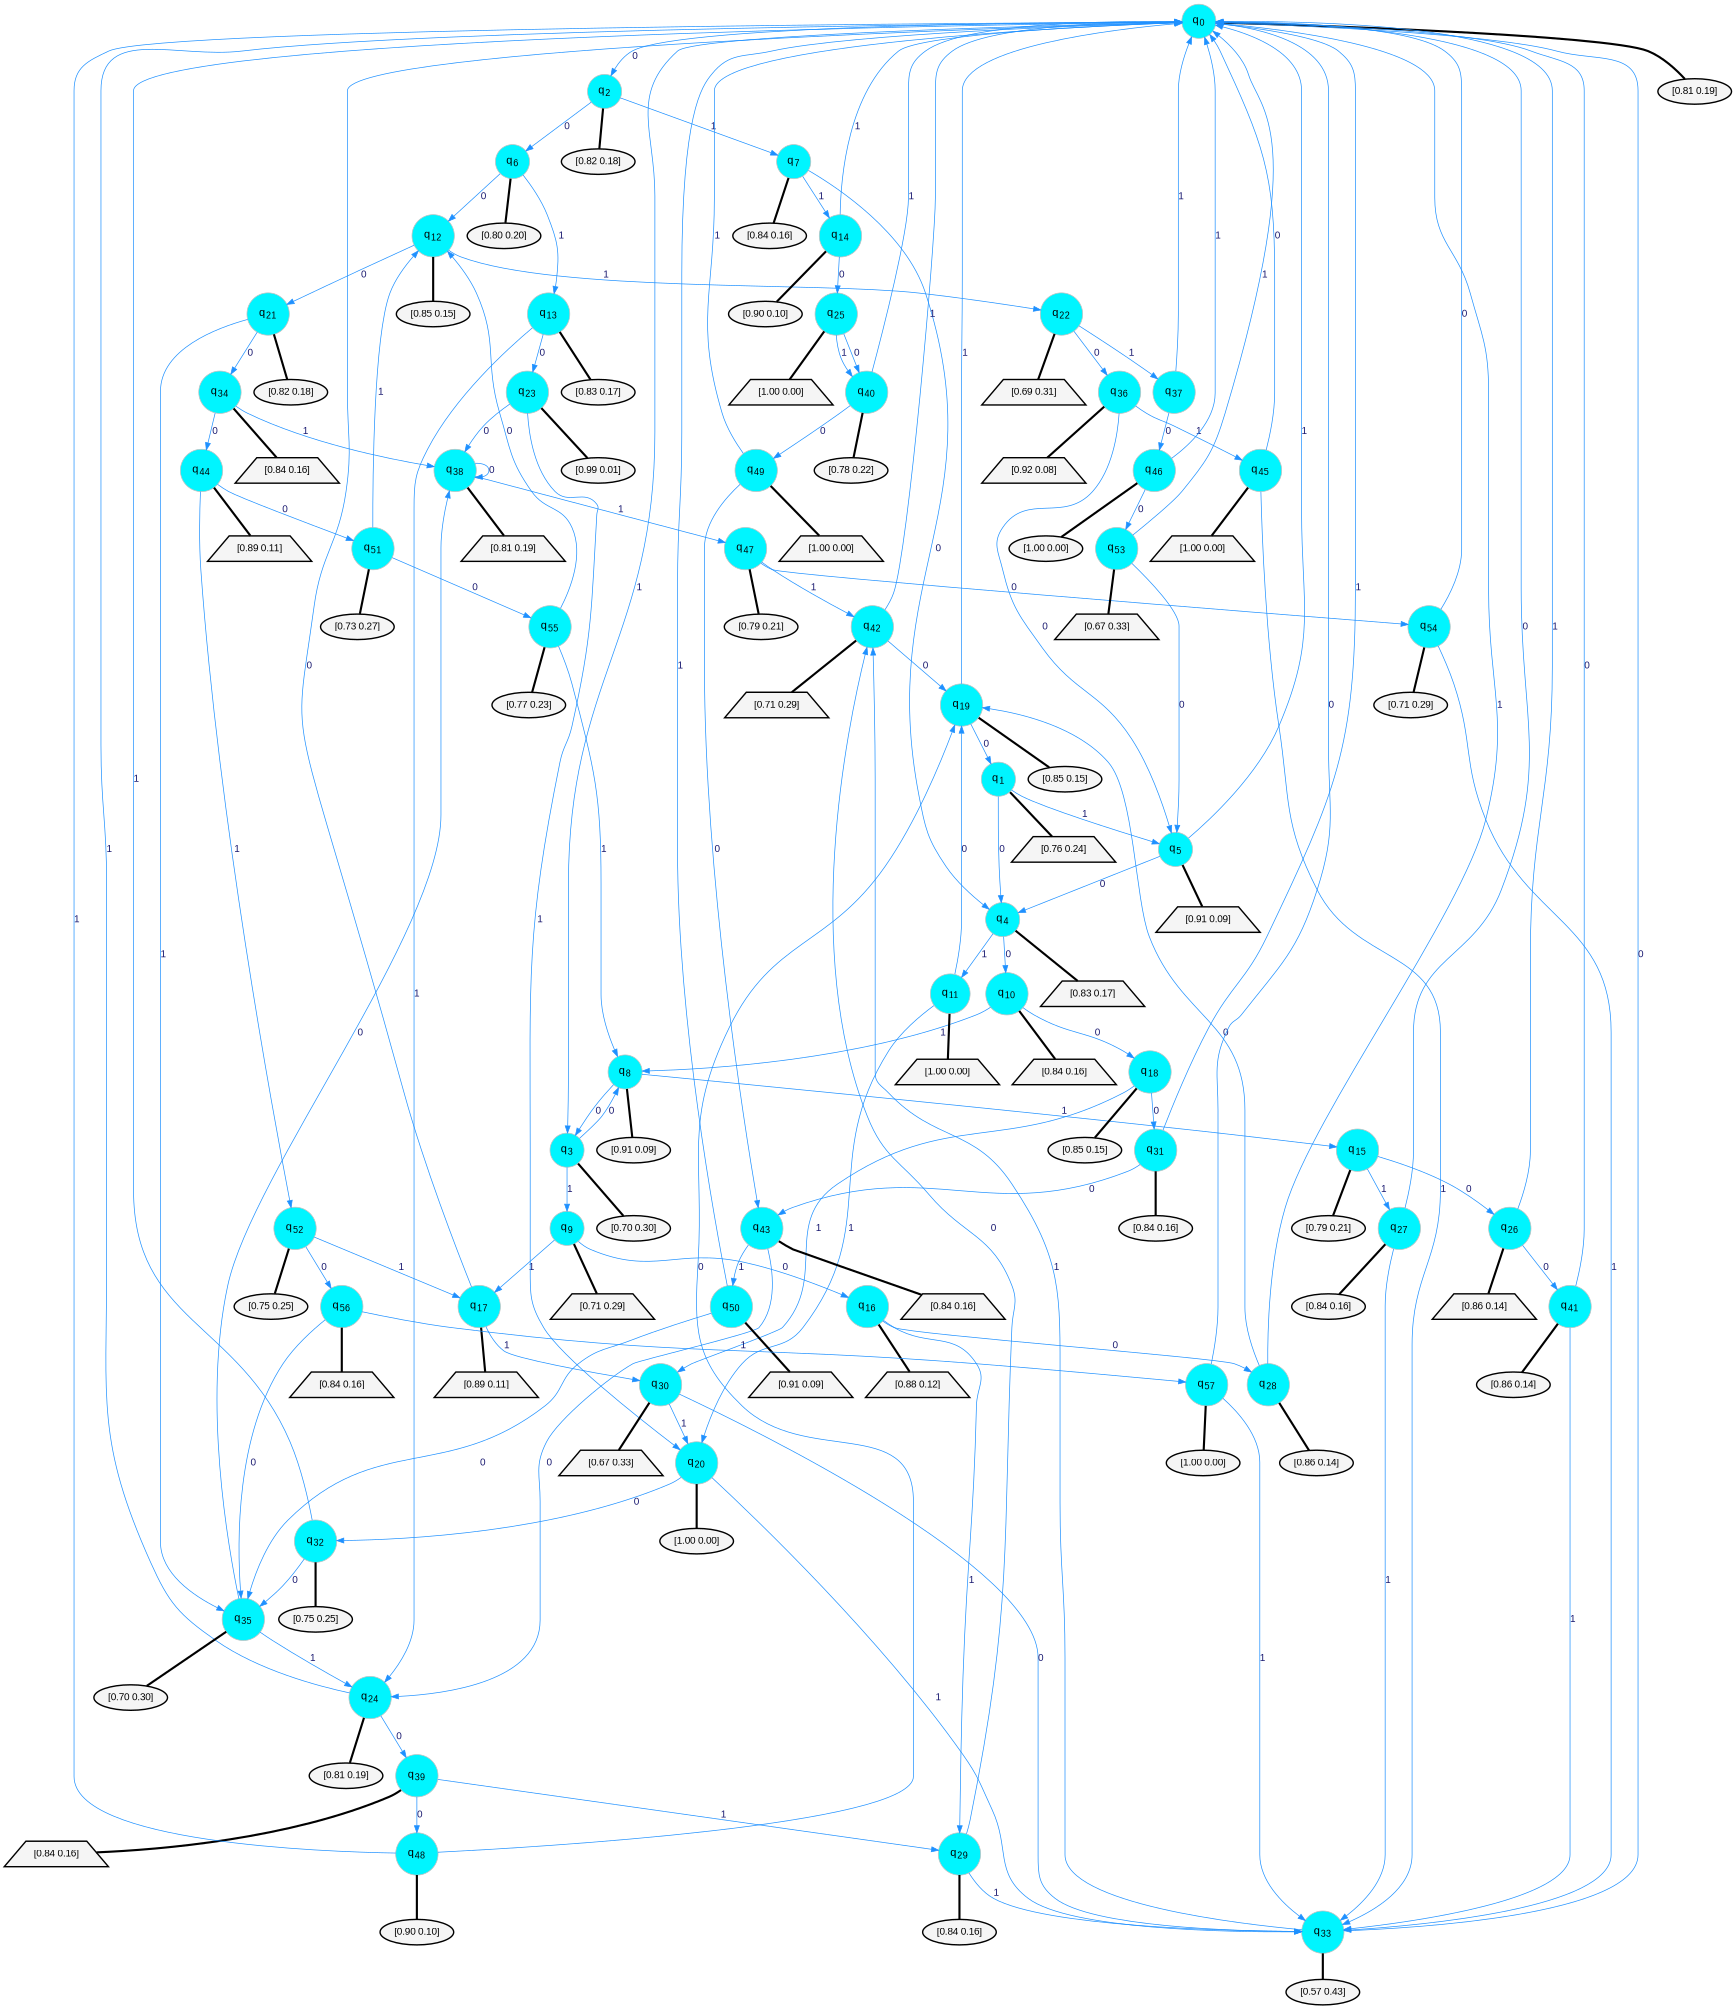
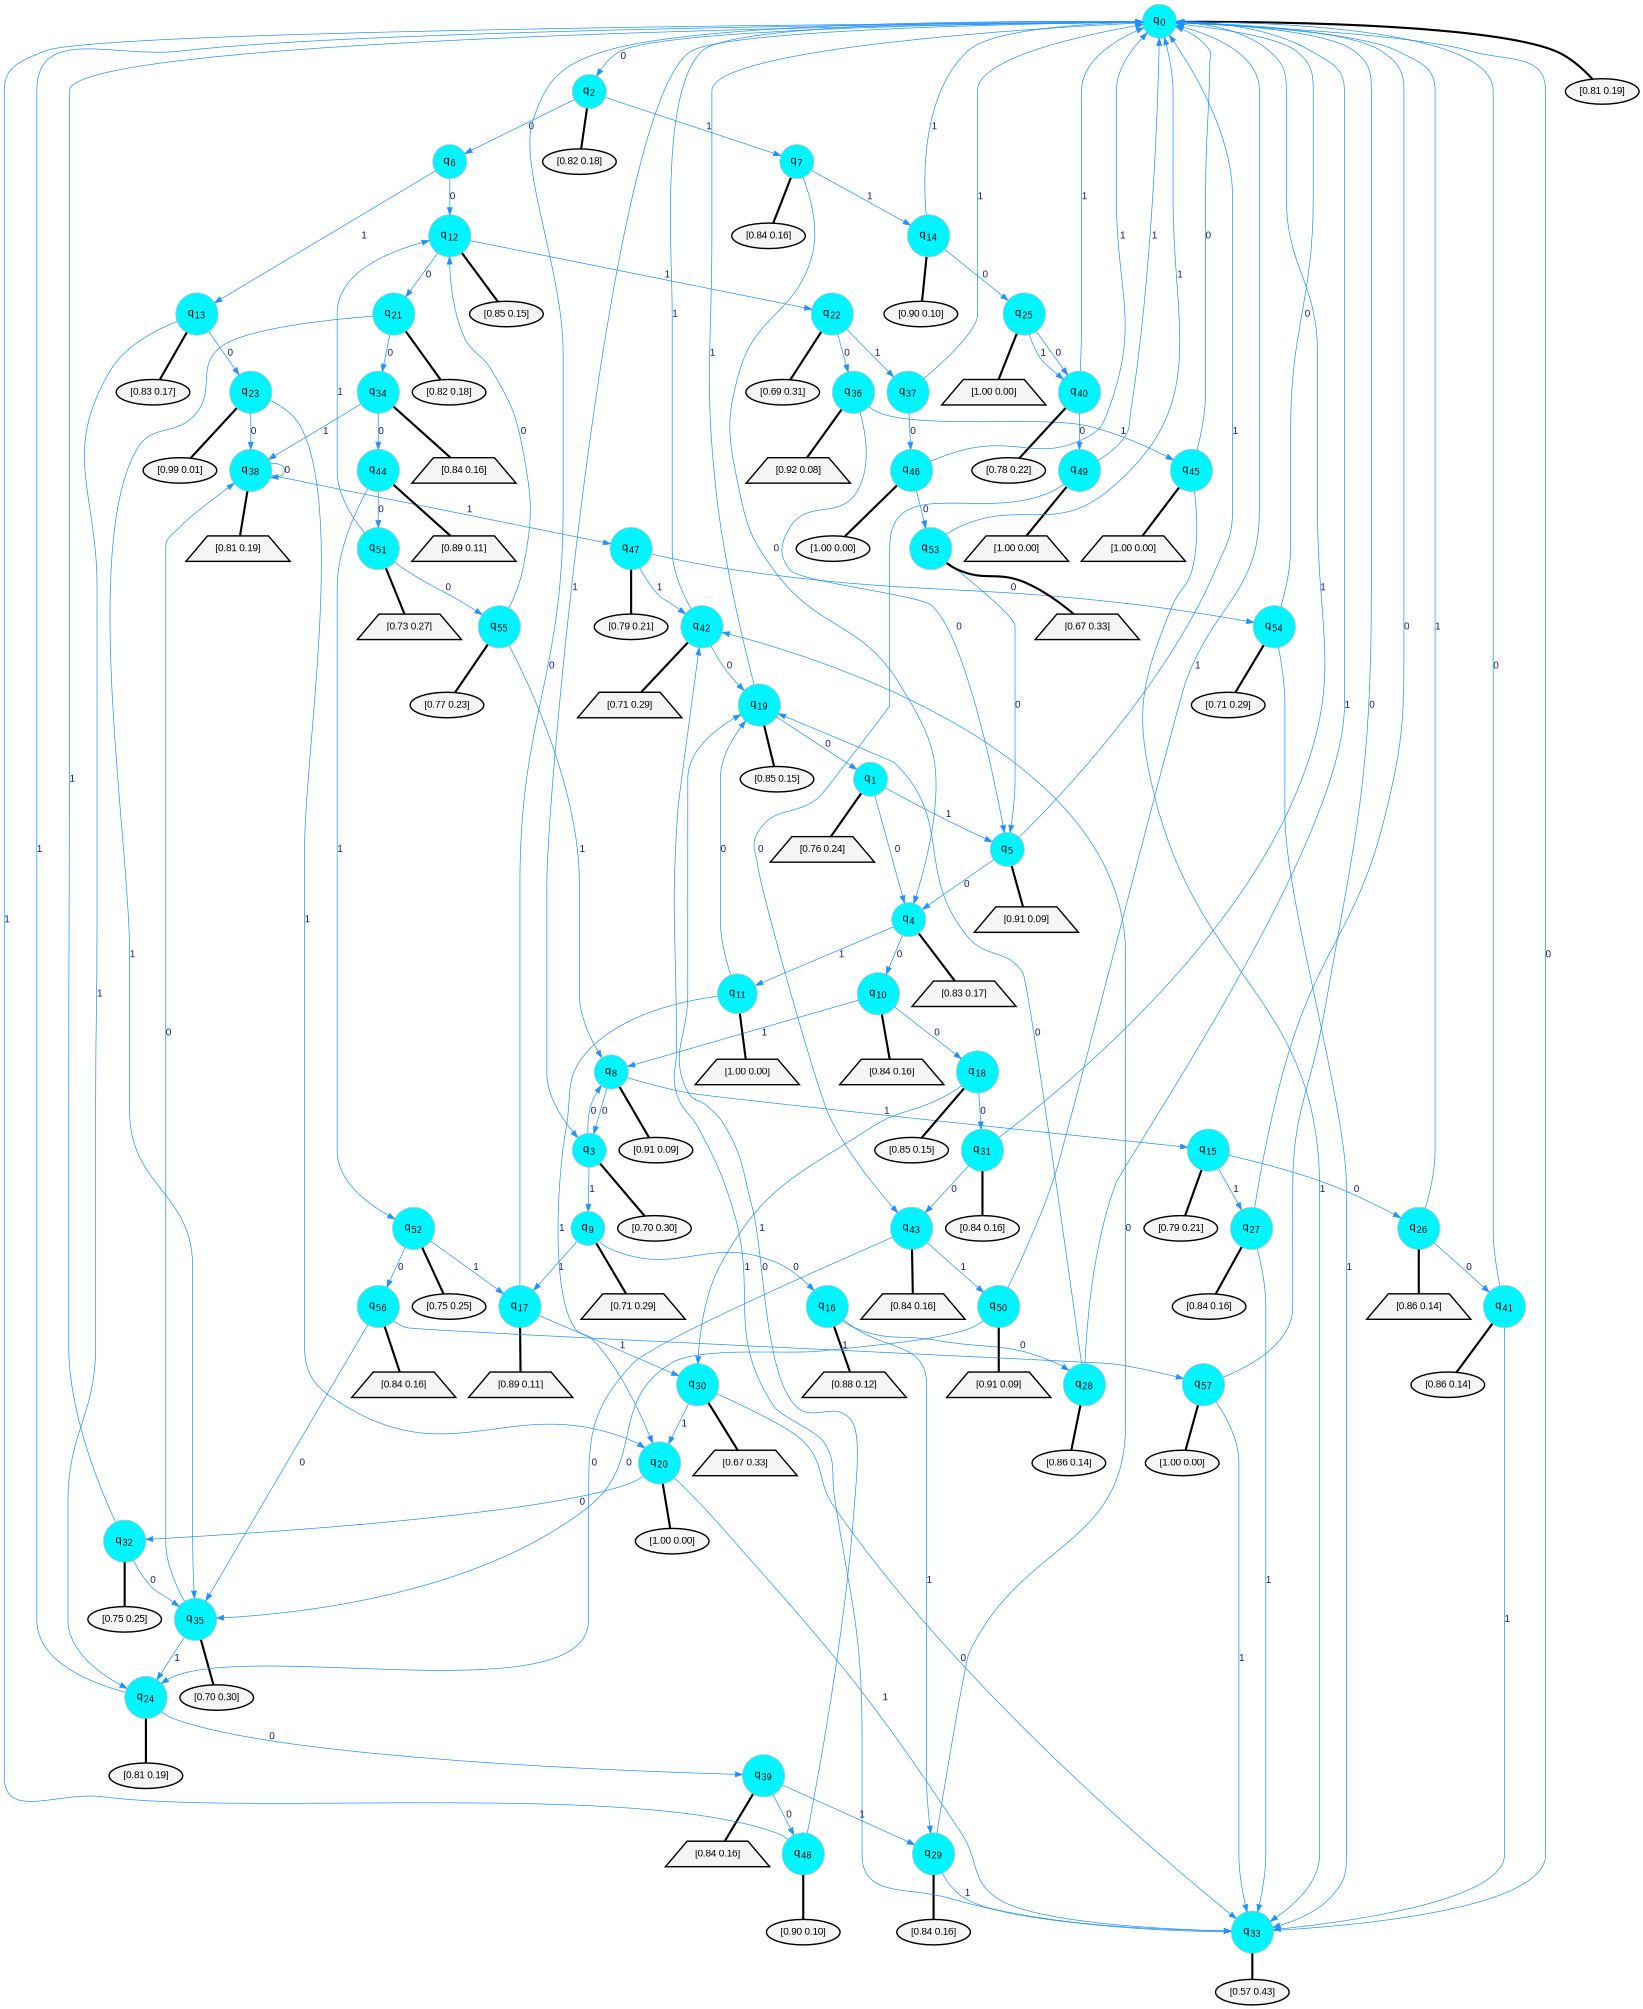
node "[0.80 0.20]": removed
node "[0.69 0.31]": shape trapezium -> ellipse
node "[0.73 0.27]": shape ellipse -> trapezium
